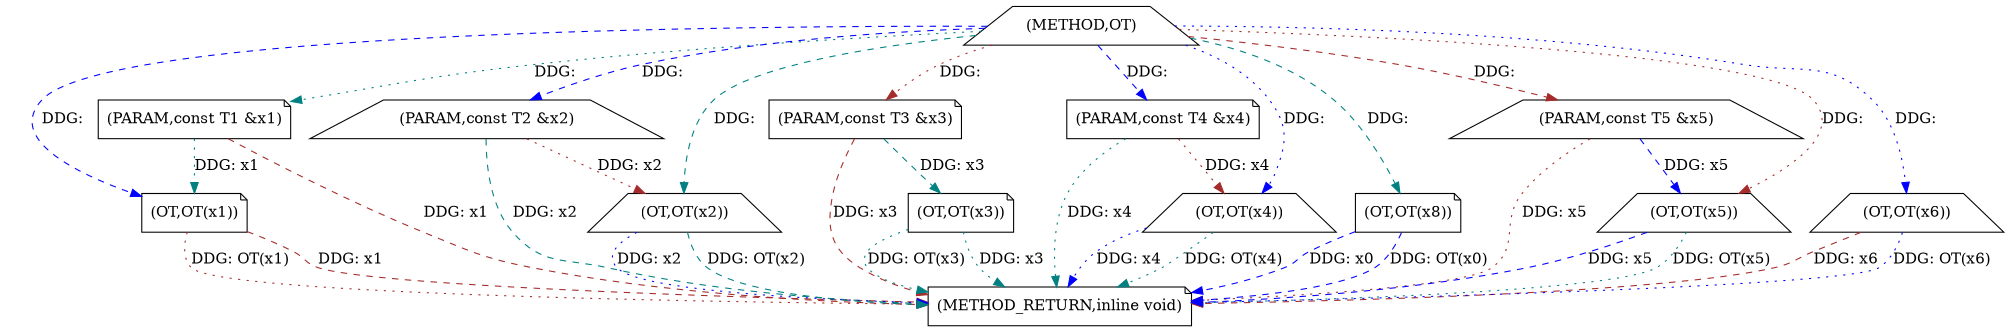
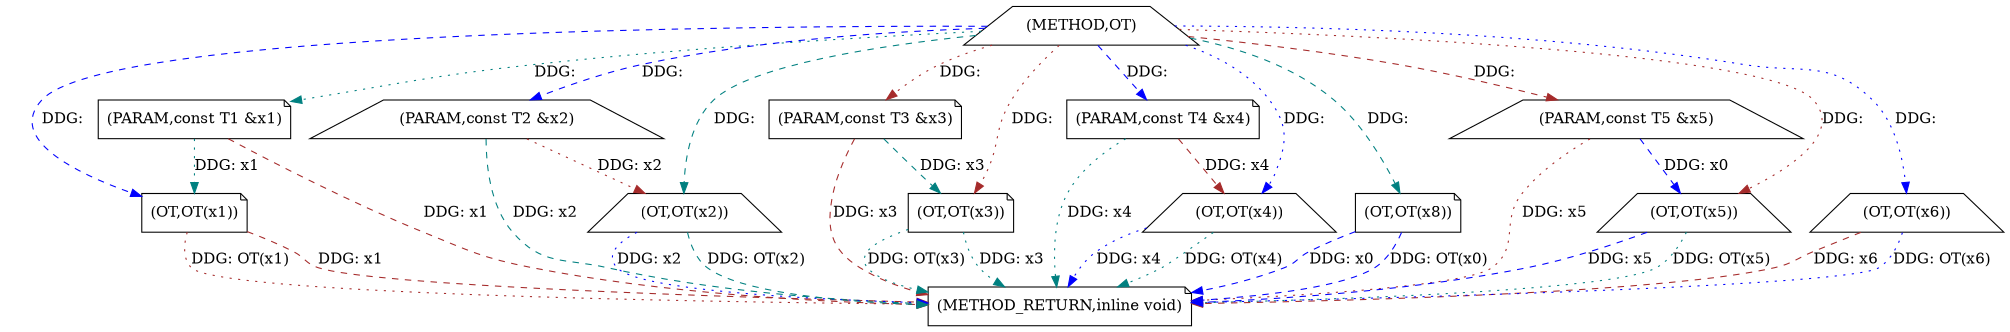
edge "(METHOD,OT)" -> "(OT,OT(x3))": added, label "DDG:"
edge "(PARAM,const T4 &x4)" -> "(OT,OT(x4))": style dotted -> dashed
edge "(PARAM,const T5 &x5)" -> "(OT,OT(x5))": label "DDG: x5" -> "DDG: x0"
